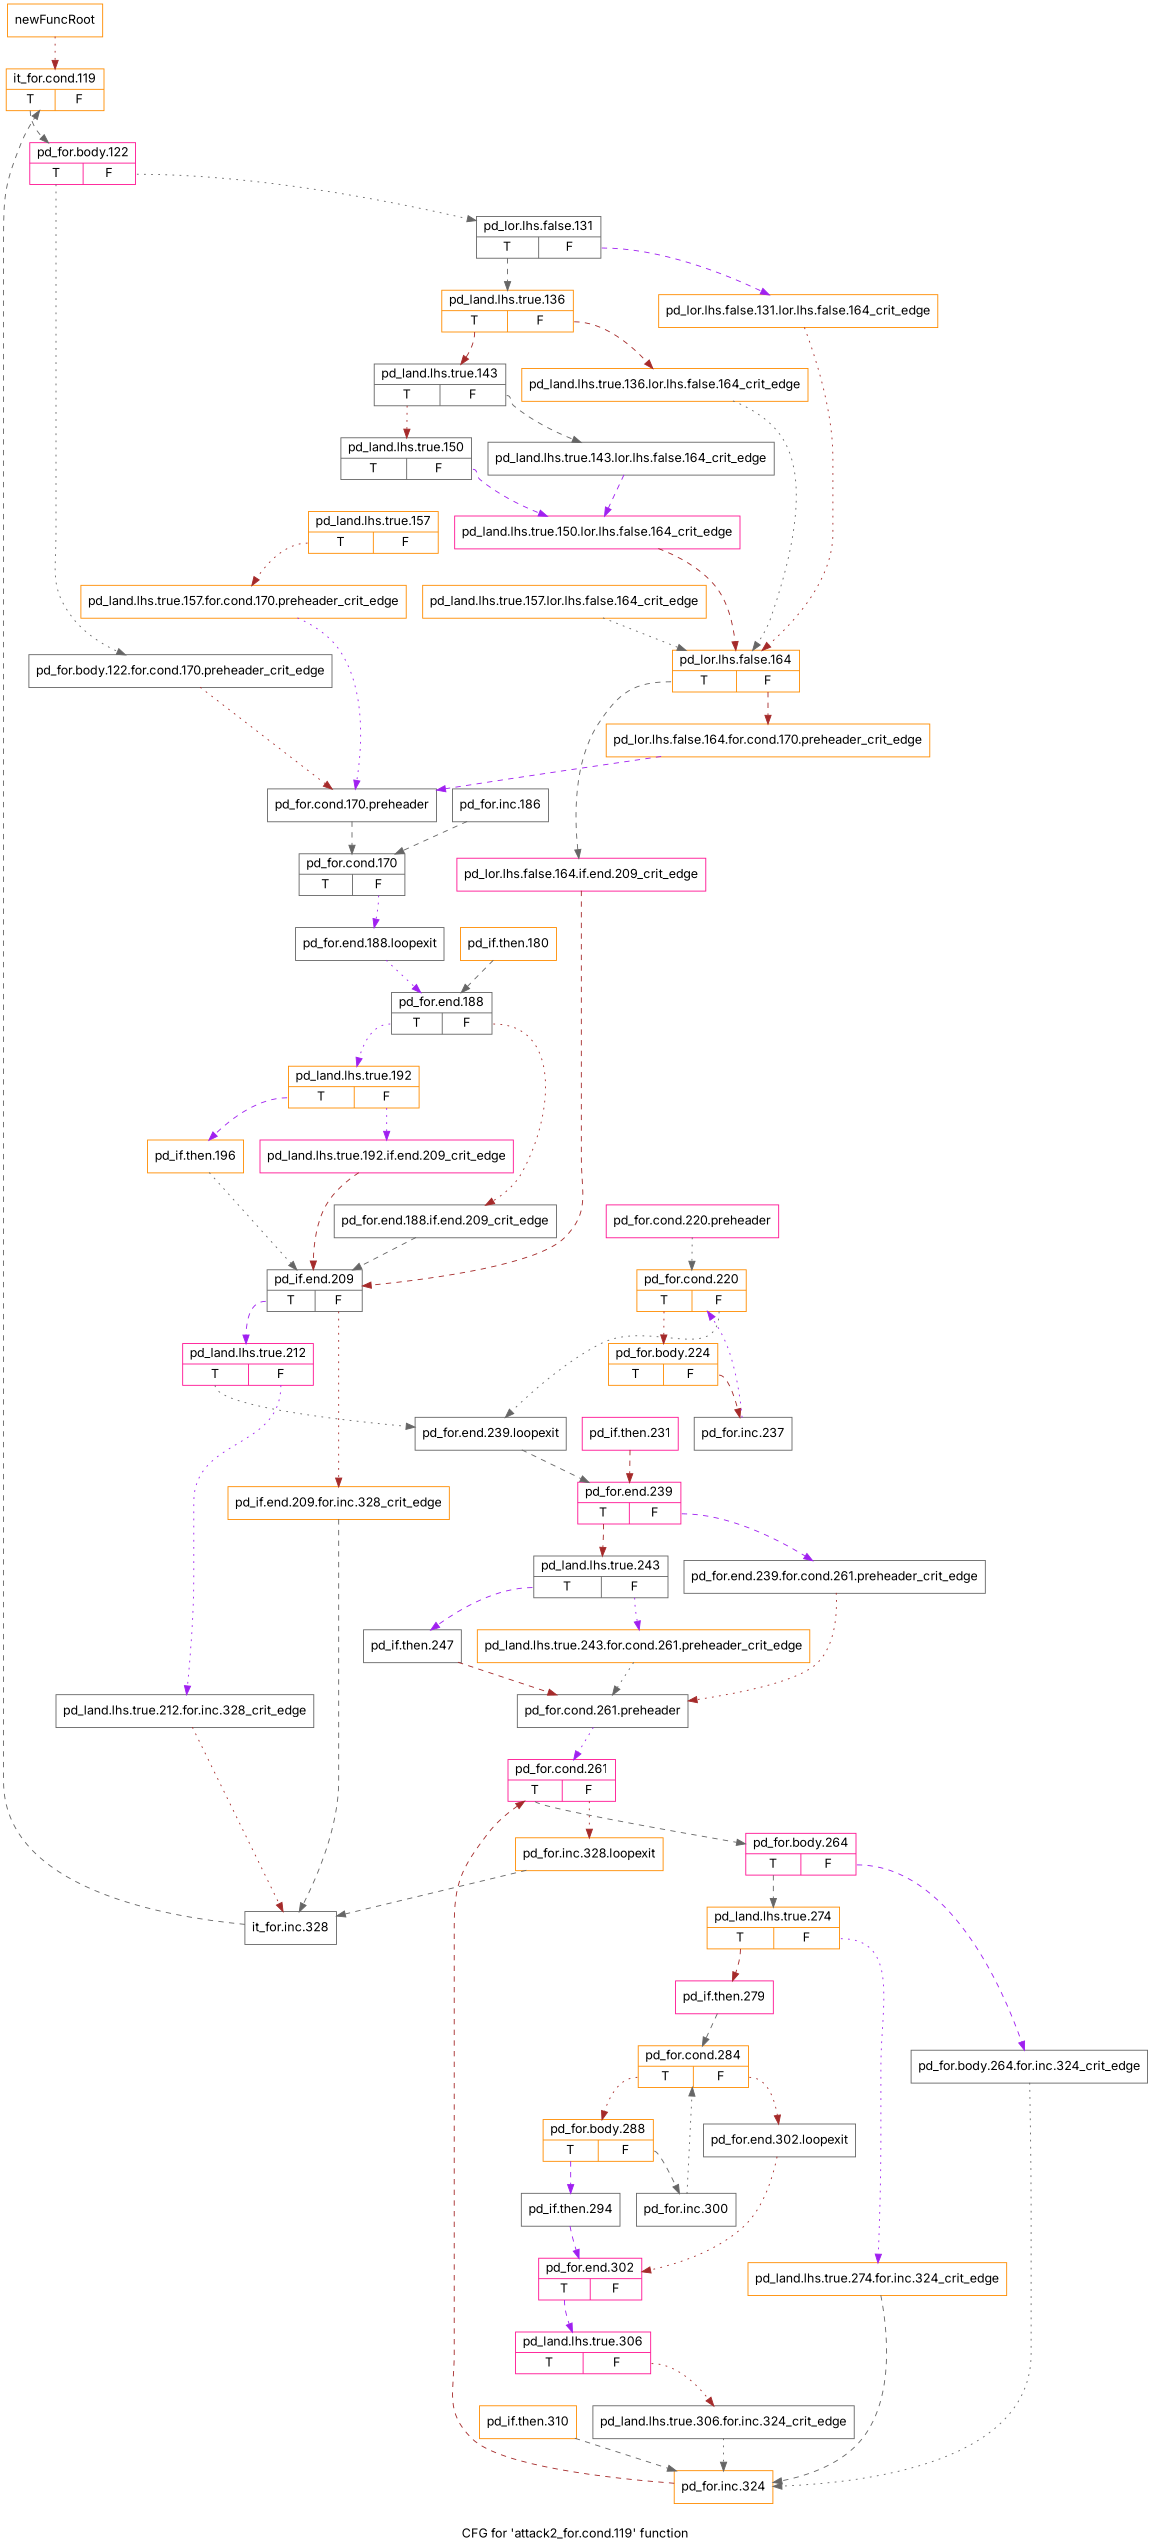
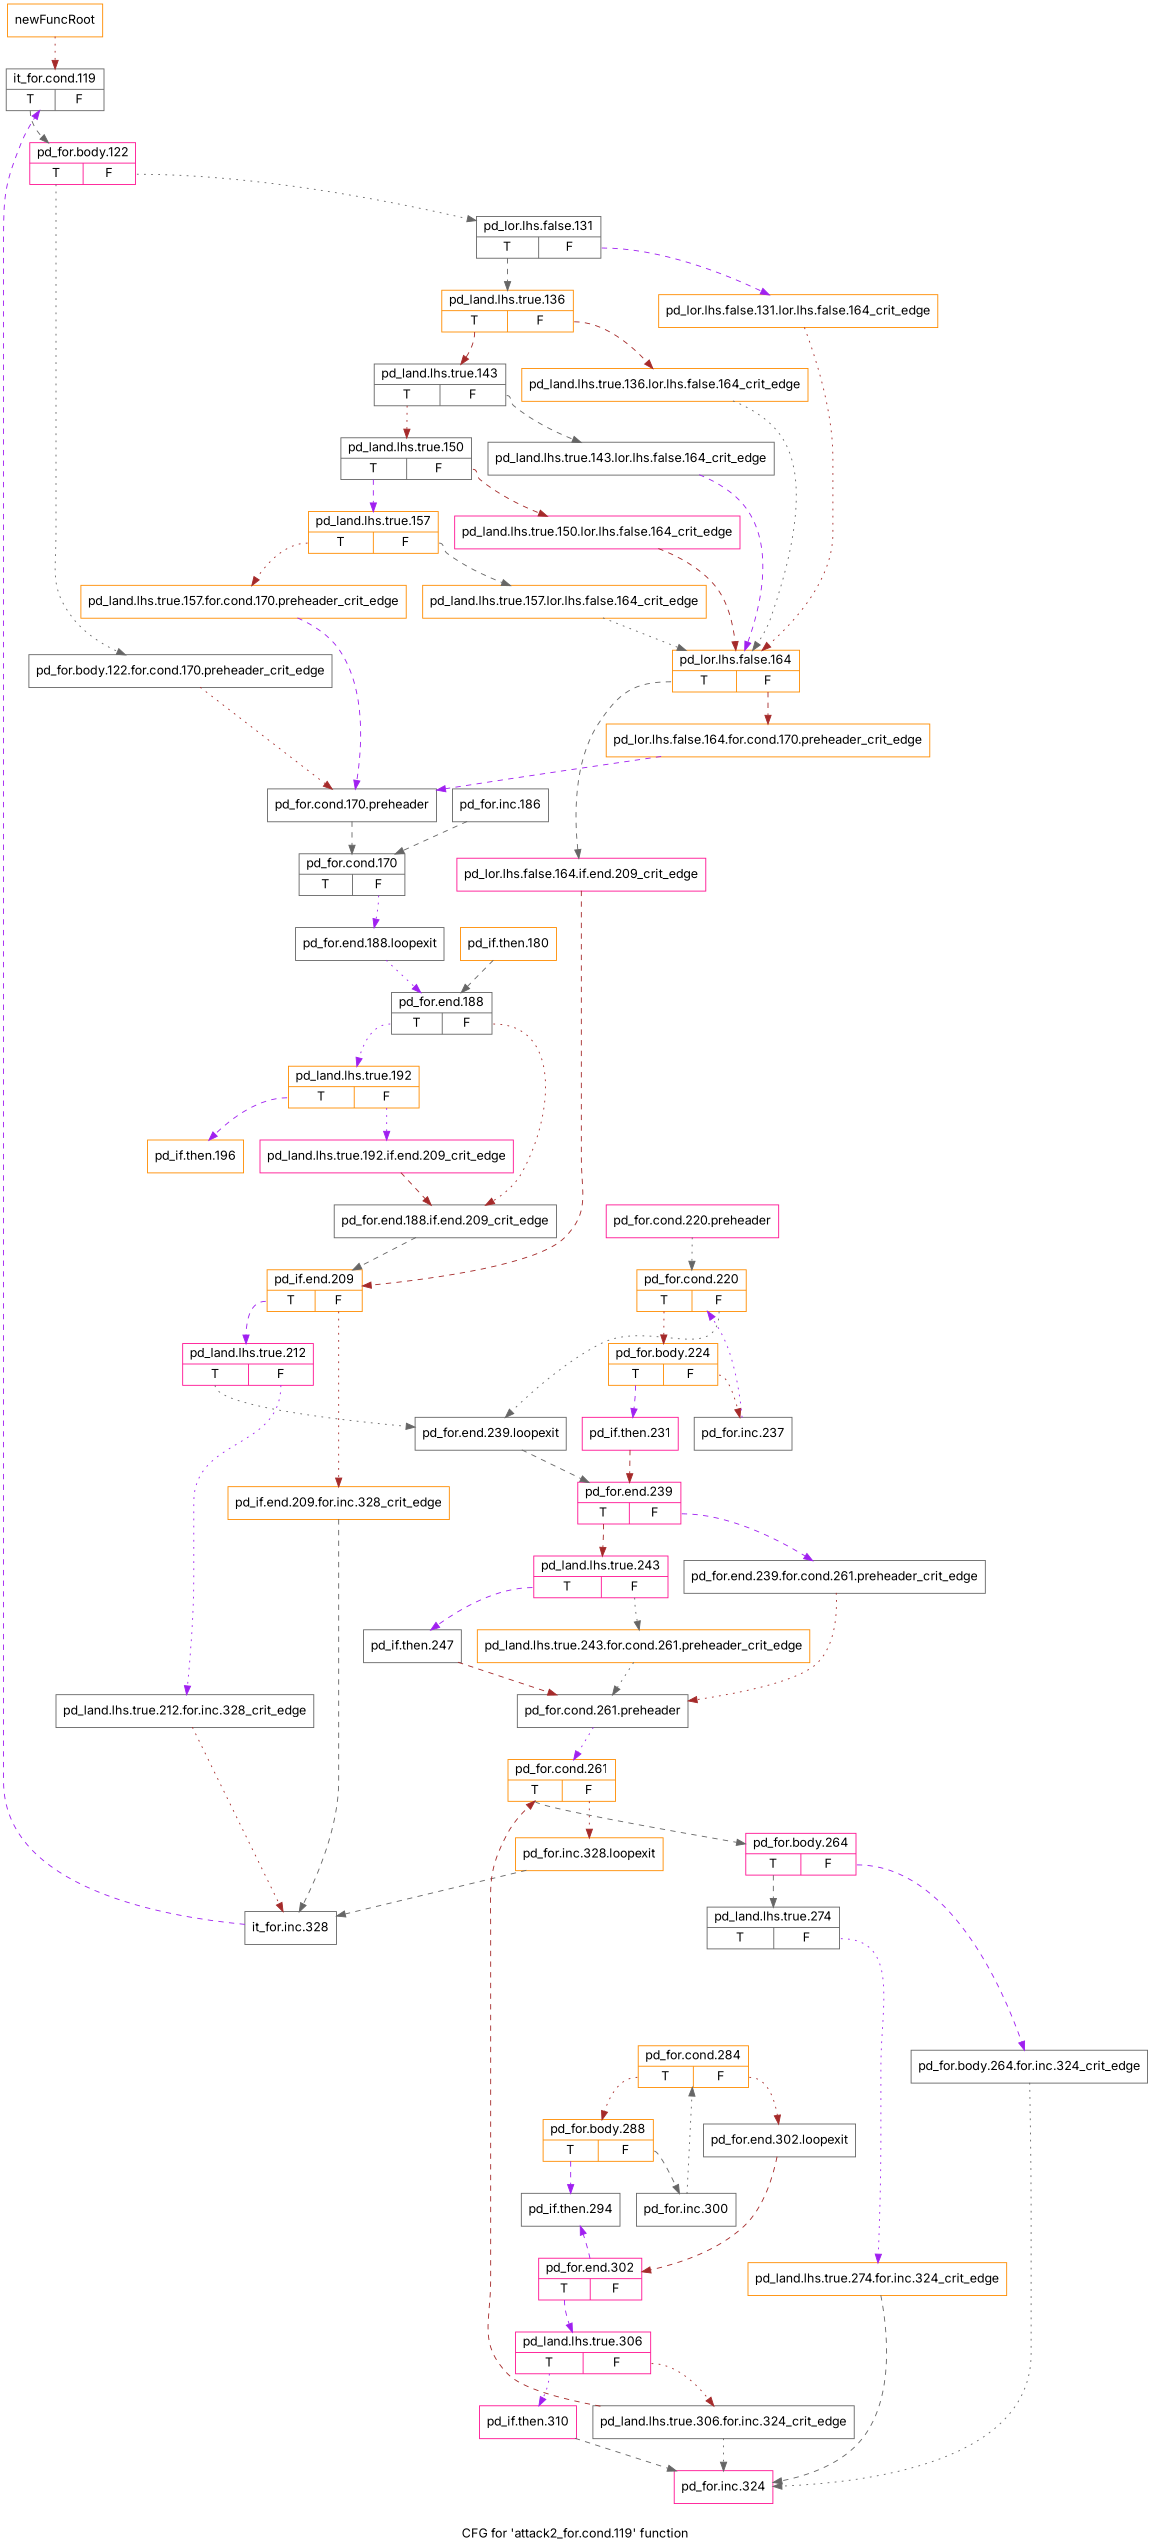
node "it_for.cond.119": color darkorange -> gray40
edge "pd_land.lhs.true.150" -> "pd_land.lhs.true.157": added
edge "pd_land.lhs.true.143.lor.lhs.false.164_crit_edge" -> "pd_land.lhs.true.150.lor.lhs.false.164_crit_edge": now "pd_land.lhs.true.143.lor.lhs.false.164_crit_edge" -> "pd_lor.lhs.false.164"
edge "pd_land.lhs.true.150" -> "pd_land.lhs.true.150.lor.lhs.false.164_crit_edge": color purple -> brown
edge "pd_land.lhs.true.157" -> "pd_land.lhs.true.157.lor.lhs.false.164_crit_edge": added
edge "pd_land.lhs.true.157.for.cond.170.preheader_crit_edge" -> "pd_for.cond.170.preheader": style dotted -> dashed
edge "it_for.inc.328" -> "it_for.cond.119": color gray40 -> purple
edge "pd_land.lhs.true.192.if.end.209_crit_edge" -> "pd_if.end.209": now "pd_land.lhs.true.192.if.end.209_crit_edge" -> "pd_for.end.188.if.end.209_crit_edge"
edge "pd_if.then.196" -> "pd_if.end.209": removed
node "pd_if.end.209": color gray40 -> darkorange
edge "pd_for.body.224" -> "pd_for.inc.237": style dashed -> dotted
edge "pd_for.body.224" -> "pd_if.then.231": added
node "pd_land.lhs.true.243": color gray40 -> deeppink
edge "pd_land.lhs.true.243" -> "pd_land.lhs.true.243.for.cond.261.preheader_crit_edge": color purple -> gray40
node "pd_for.cond.261": color deeppink -> darkorange
node "pd_land.lhs.true.274": color darkorange -> gray40
node "pd_if.then.279": removed
edge "pd_for.inc.324" -> "pd_for.cond.261": now "pd_land.lhs.true.306.for.inc.324_crit_edge" -> "pd_for.cond.261"
edge "pd_for.end.302.loopexit" -> "pd_for.end.302": style dotted -> dashed
edge "pd_if.then.294" -> "pd_for.end.302": reversed
edge "pd_land.lhs.true.306" -> "pd_if.then.310": added
node "pd_if.then.310": color darkorange -> deeppink
node "pd_for.inc.324": color darkorange -> deeppink
